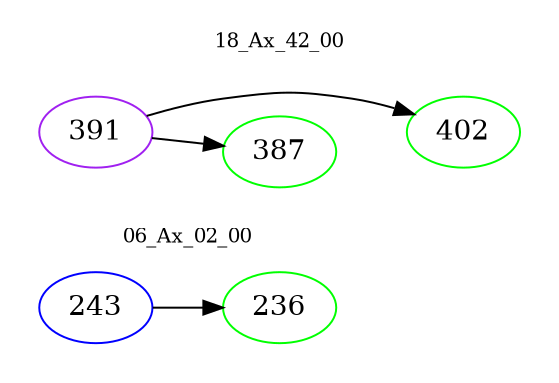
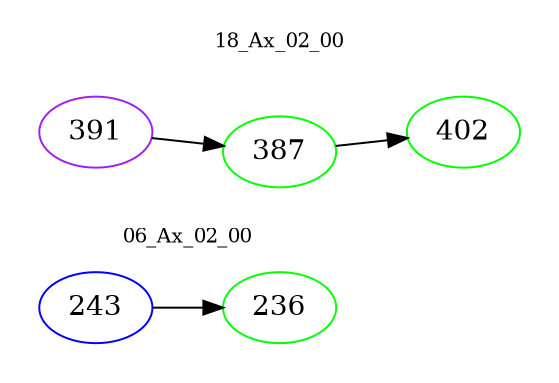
cluster "18_Ax_42_00": label "18_Ax_42_00" -> "18_Ax_02_00"
edge "391" -> "402": now "387" -> "402"
